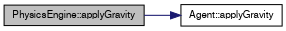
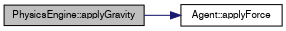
node "Agent::applyGravity": label "Agent::applyGravity" -> "Agent::applyForce"
